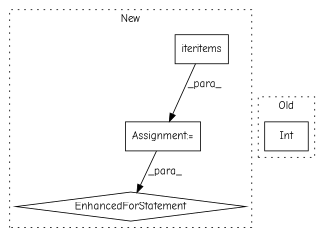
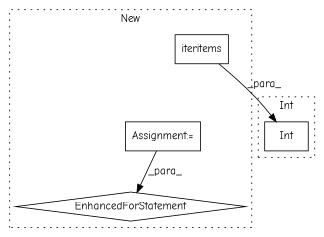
edge "iteritems" -> "Assignment:=": now "iteritems" -> "Int"
cluster "Old": label "Old" -> "Int"
